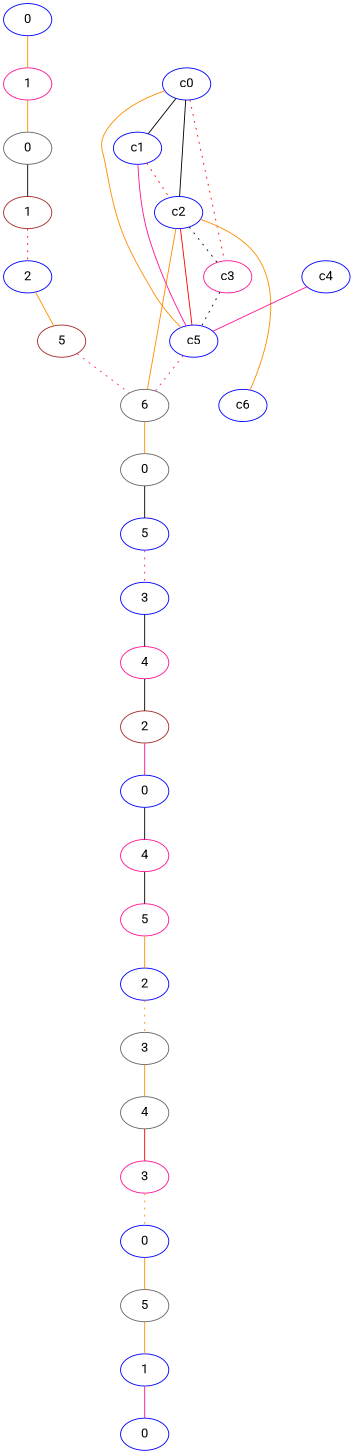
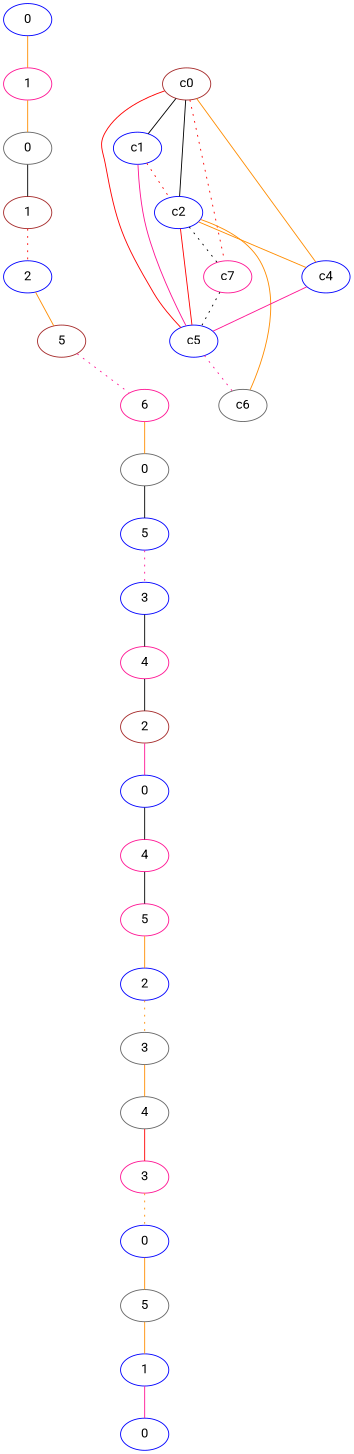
node "c0": color blue -> brown
edge "c0" -- "c4": added
edge "c0" -- "c5": color darkorange -> red
node "c3": label "c3" -> "c7"
edge "c2" -- "6": now "c2" -- "c4"
edge "c5" -- "6": now "c5" -- "c6"
node "6": color gray40 -> deeppink
node "c6": color blue -> gray40
